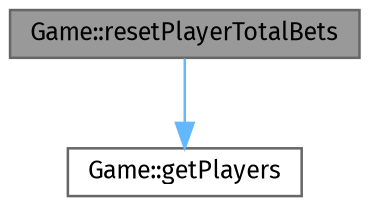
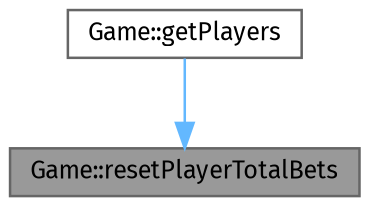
edge "Game::resetPlayerTotalBets" -> "Game::getPlayers": reversed
